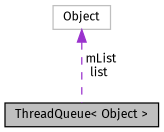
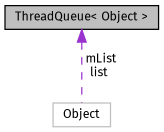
edge "ThreadQueue< Object >" -> "Object": reversed
